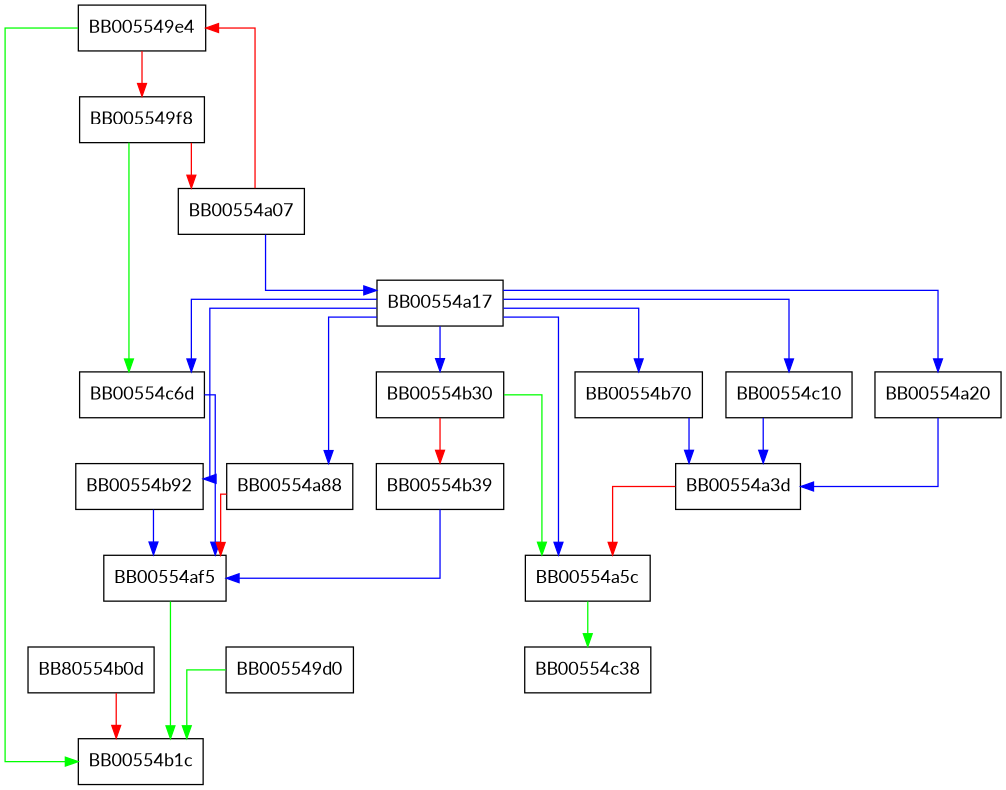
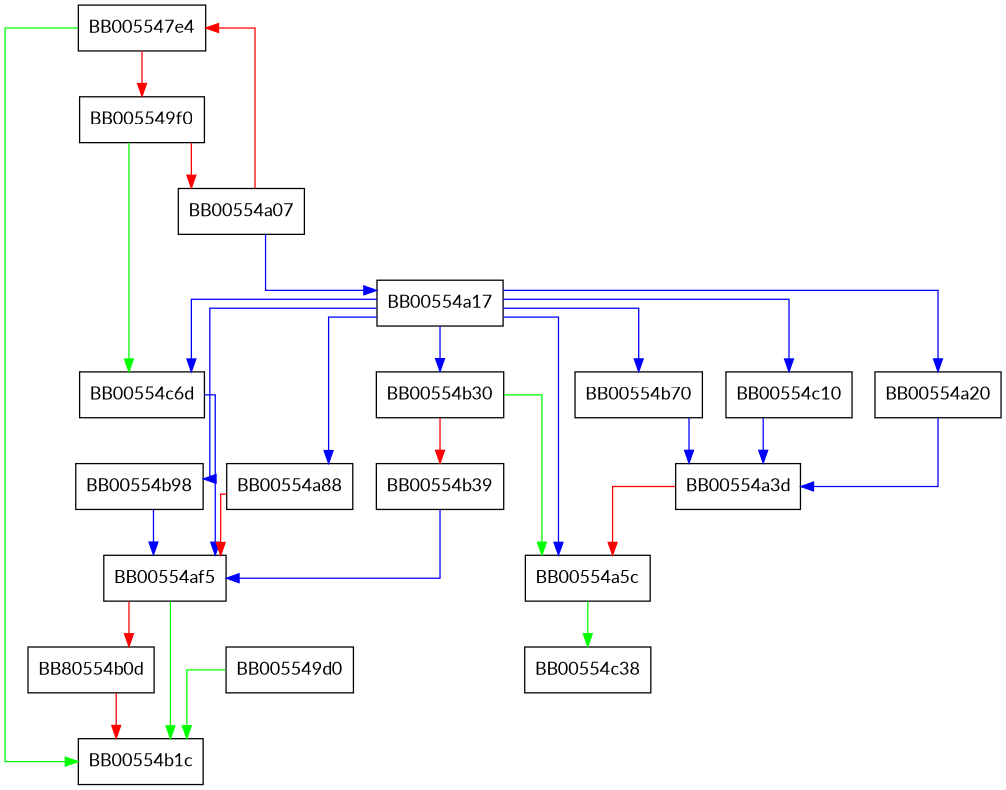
node "BB005549e4": label "BB005549e4" -> "BB005547e4"
node "BB005549f8": label "BB005549f8" -> "BB005549f0"
node "BB00554b92": label "BB00554b92" -> "BB00554b98"
edge "BB00554af5" -> "BB80554b0d": added
